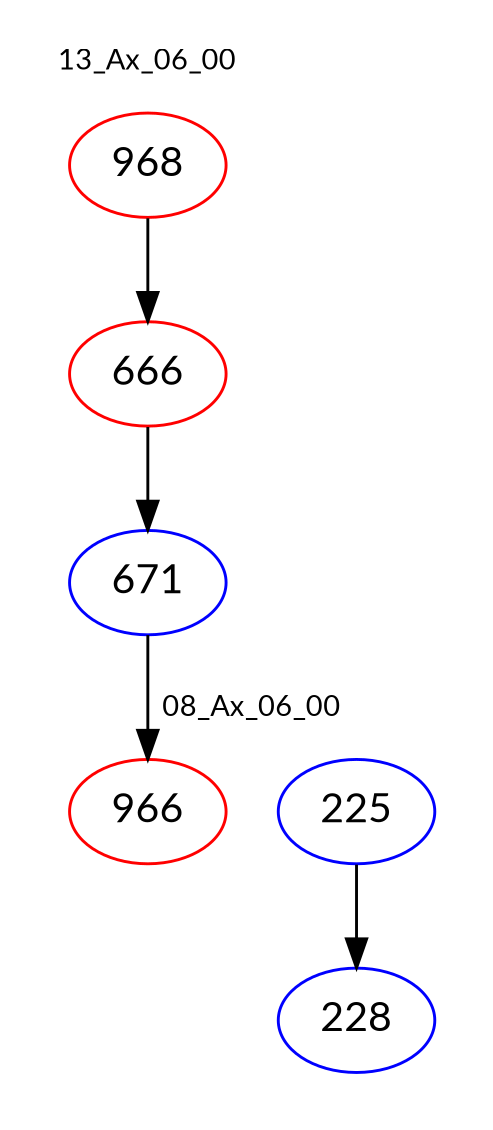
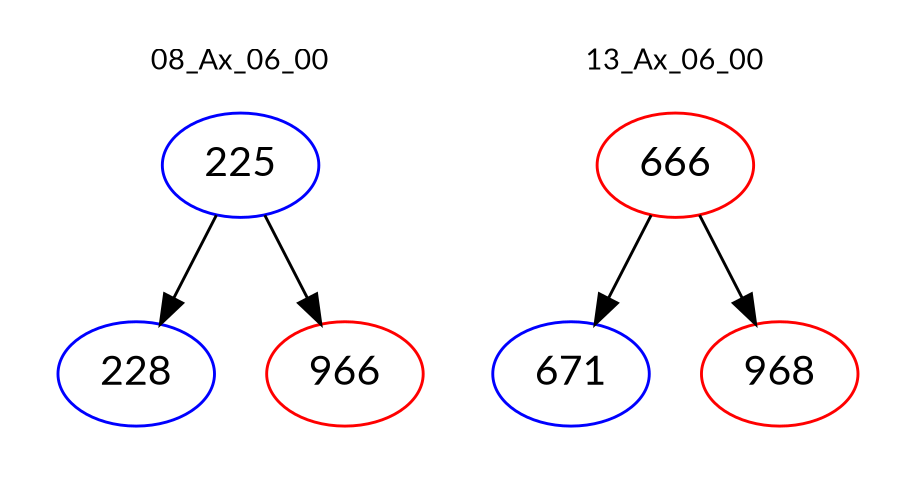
edge "968" -> "666": reversed
edge "671" -> "966": now "225" -> "966"
